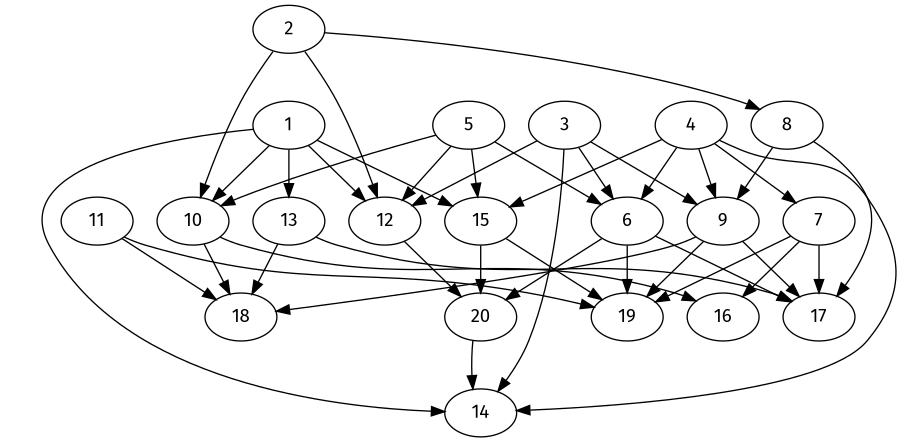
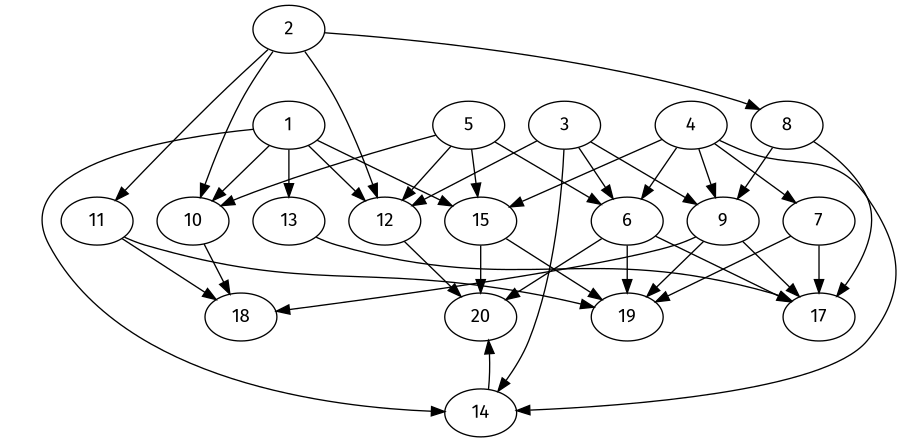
edge "2" -> "11": added
edge "13" -> "18": removed
node "16": removed
edge "20" -> "14": reversed
